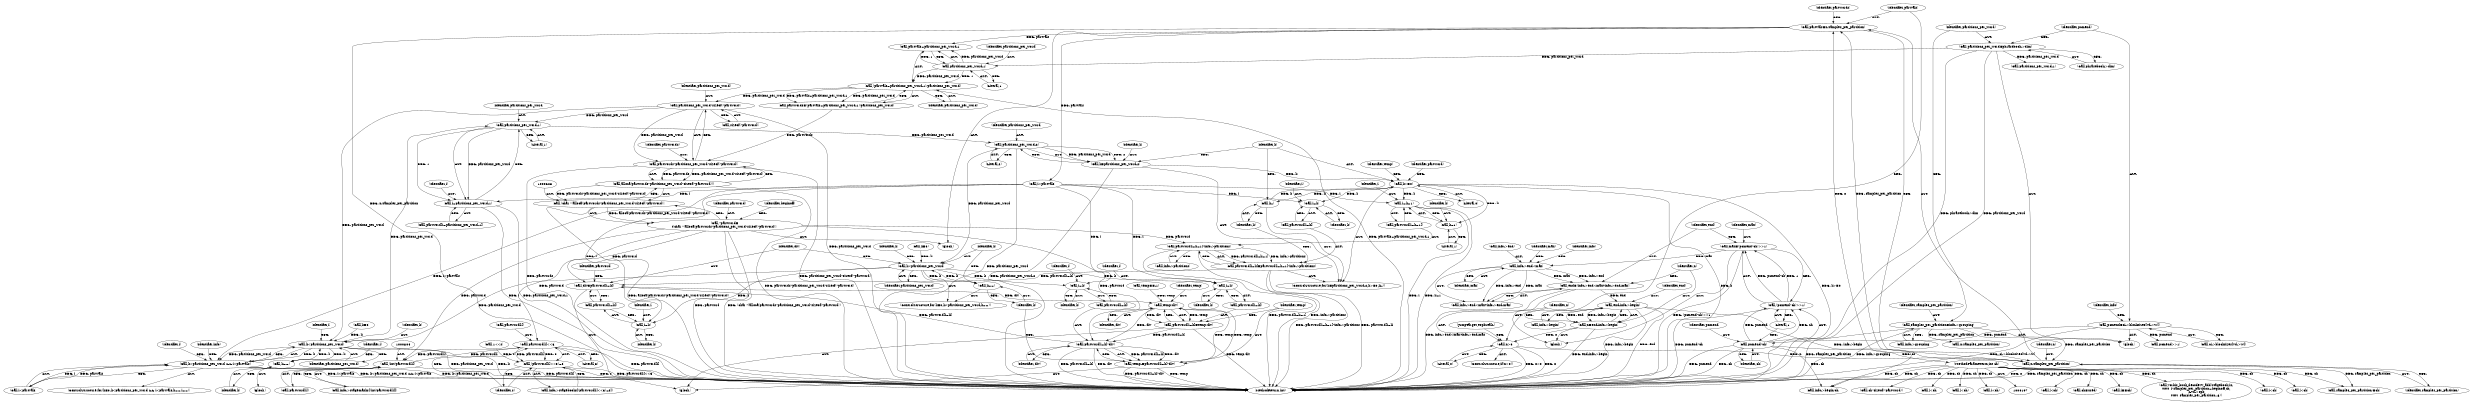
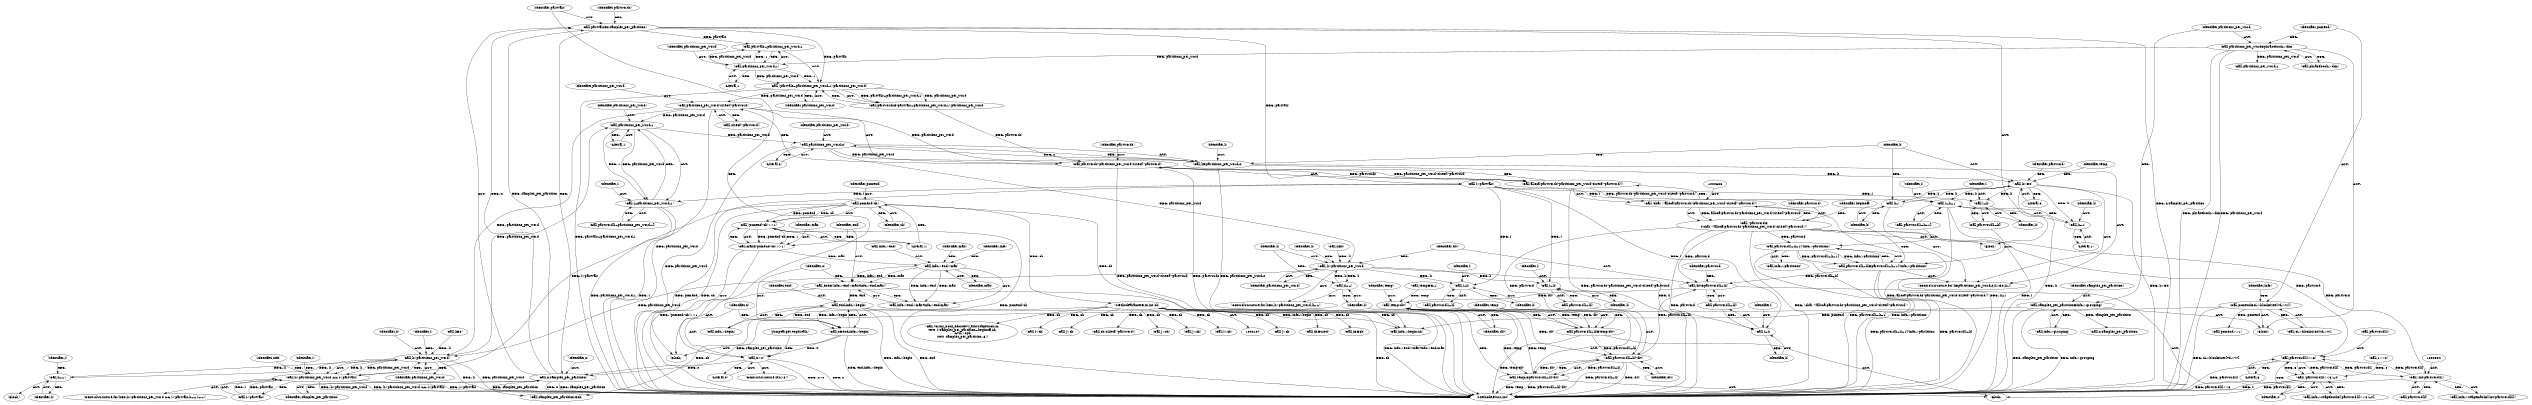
edge "(Call,partvals=n/samples_per_partition)" -> "(Call,(partvals+partitions_per_word-1)/partitions_per_word)": added, label "DDG: partvals"
edge "(Call,pcmend=ci->blocksizes[vd->W])" -> "(Call,pcmend*ch)": now "(Call,pcmend=ci->blocksizes[vd->W])" -> "(Call,info->begin/ch)"
